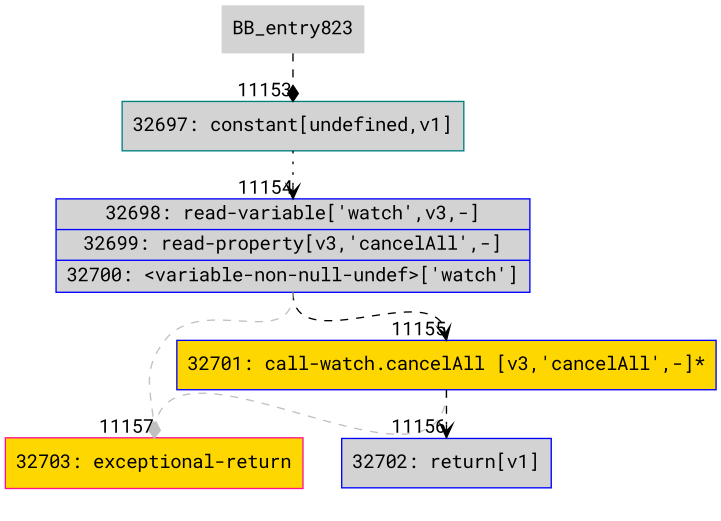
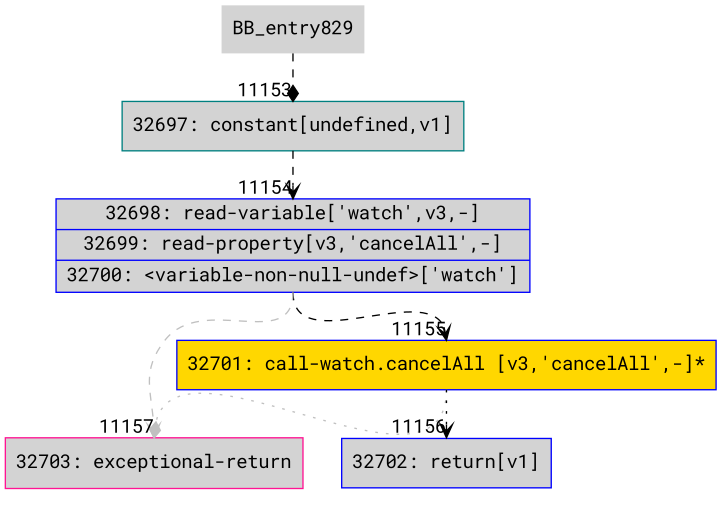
node "BB_entry823": label "BB_entry823" -> "BB_entry829"
edge "32697: constant[undefined,v1]" -> "32698: read-variable['watch',v3,-]": style dotted -> dashed
edge "32698: read-variable['watch',v3,-]" -> "32703: exceptional-return": arrowhead diamond -> vee
edge "32701: call-watch.cancelAll [v3,'cancelAll',-]*" -> "32702: return[v1]": style dashed -> dotted
edge "32701: call-watch.cancelAll [v3,'cancelAll',-]*" -> "32703: exceptional-return": style dashed -> dotted
node "32703: exceptional-return": fillcolor gold -> lightgrey
